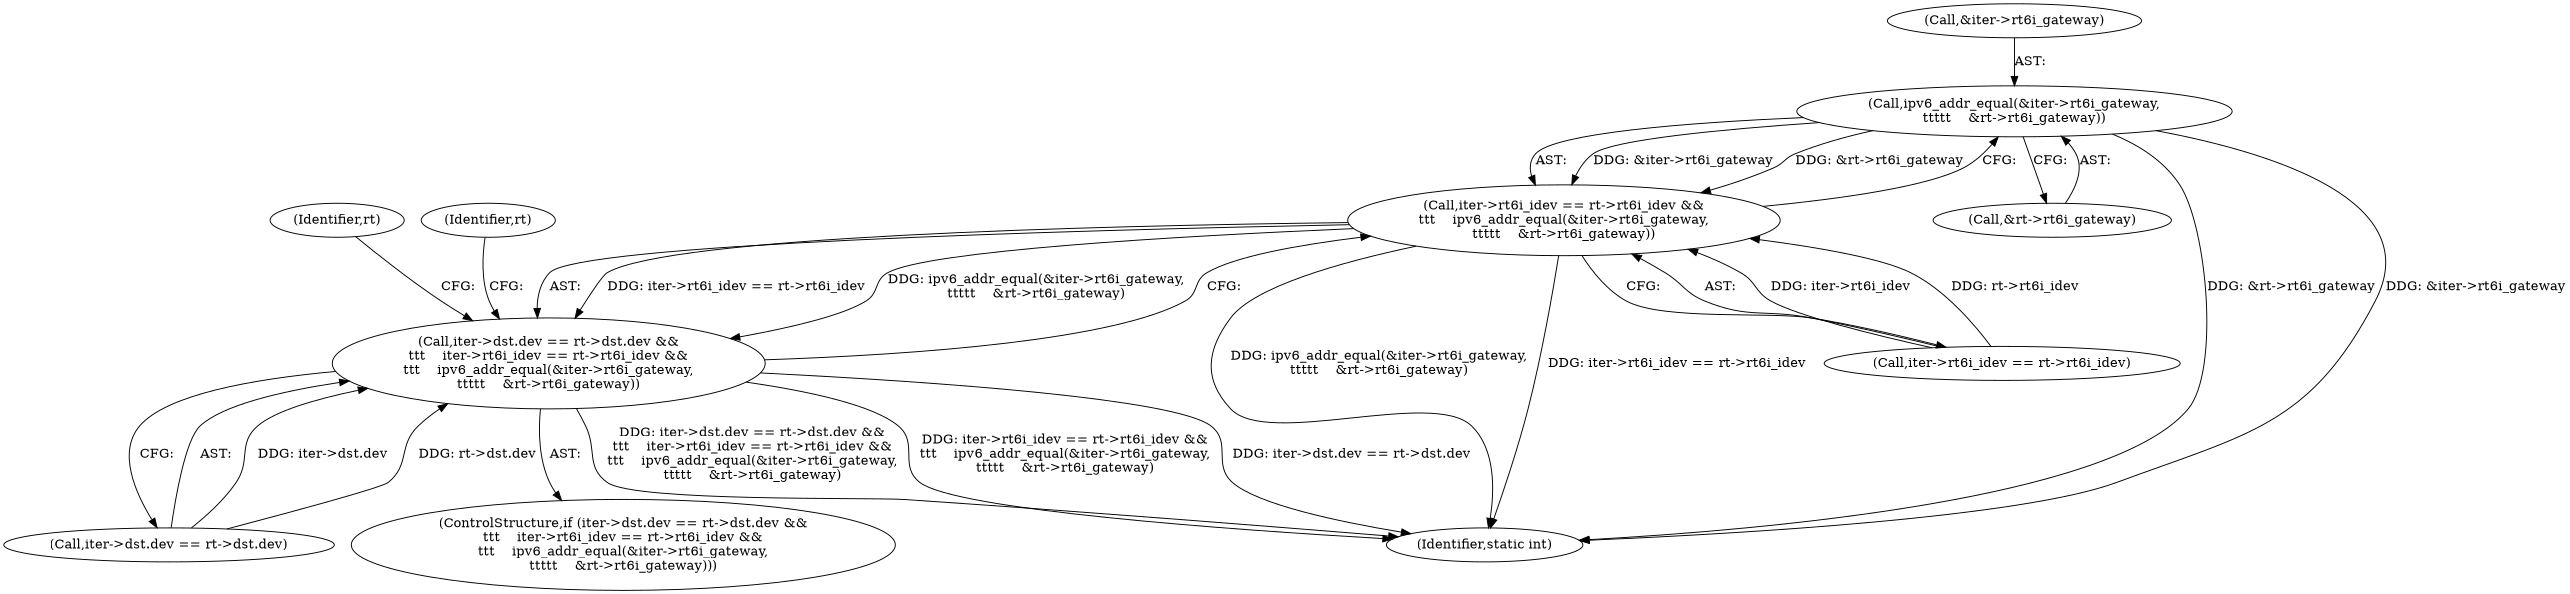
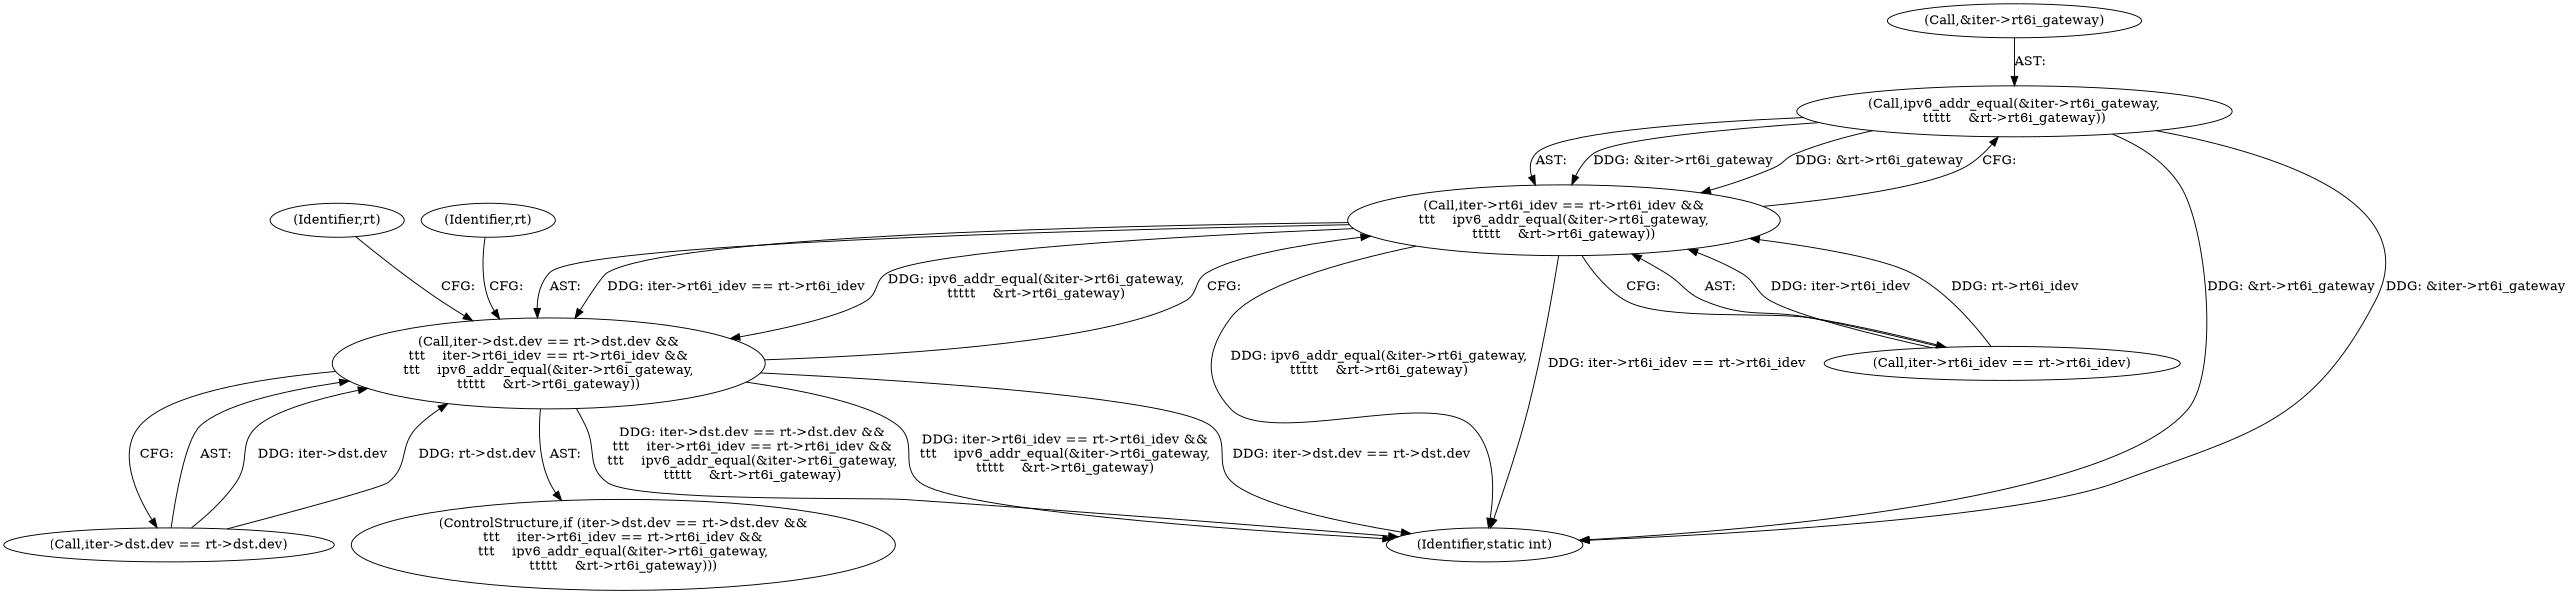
node "(Call,&rt->rt6i_gateway)": removed
